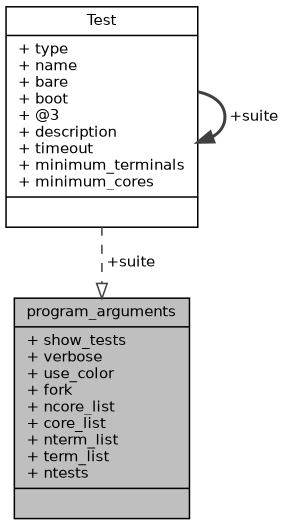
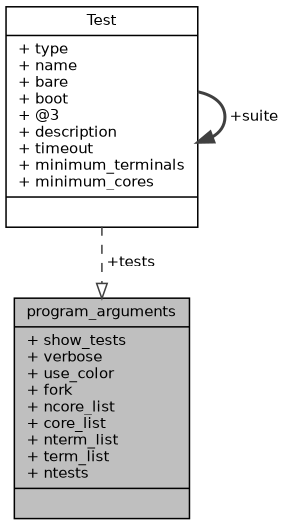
edge "Test" -> "program_arguments": label " +suite" -> " +tests"
